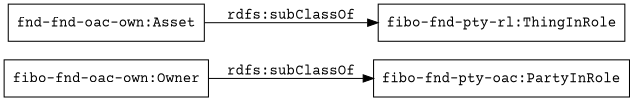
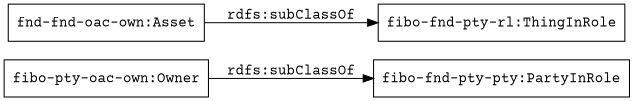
node "fibo-fnd-oac-own:Owner": label "fibo-fnd-oac-own:Owner" -> "fibo-pty-oac-own:Owner"
node "fibo-fnd-pty-oac:PartyInRole": label "fibo-fnd-pty-oac:PartyInRole" -> "fibo-fnd-pty-pty:PartyInRole"
